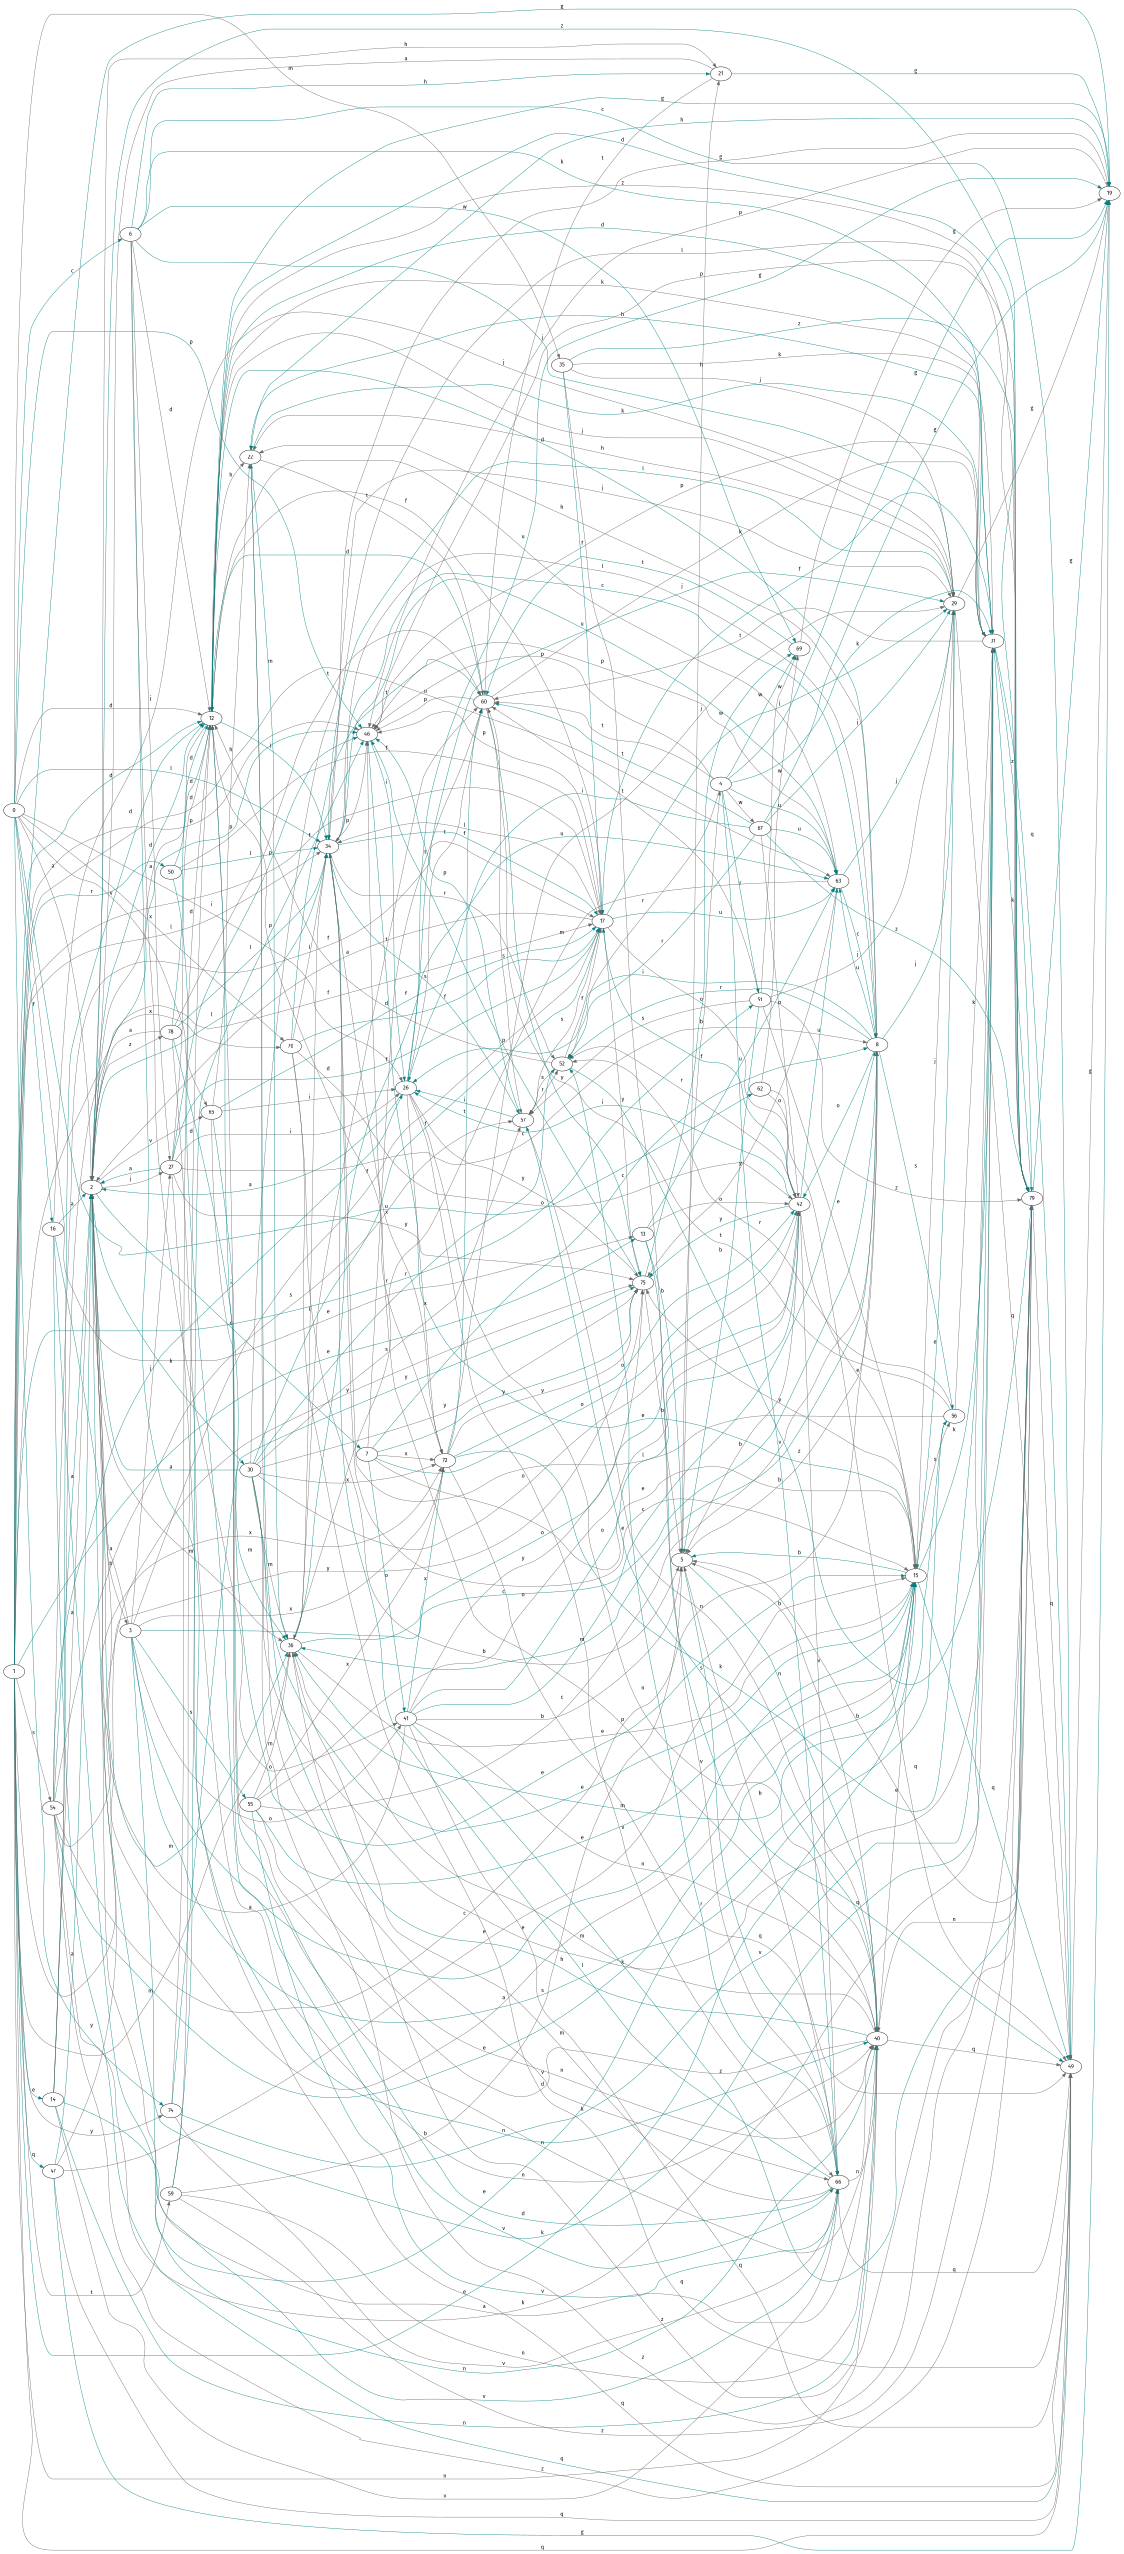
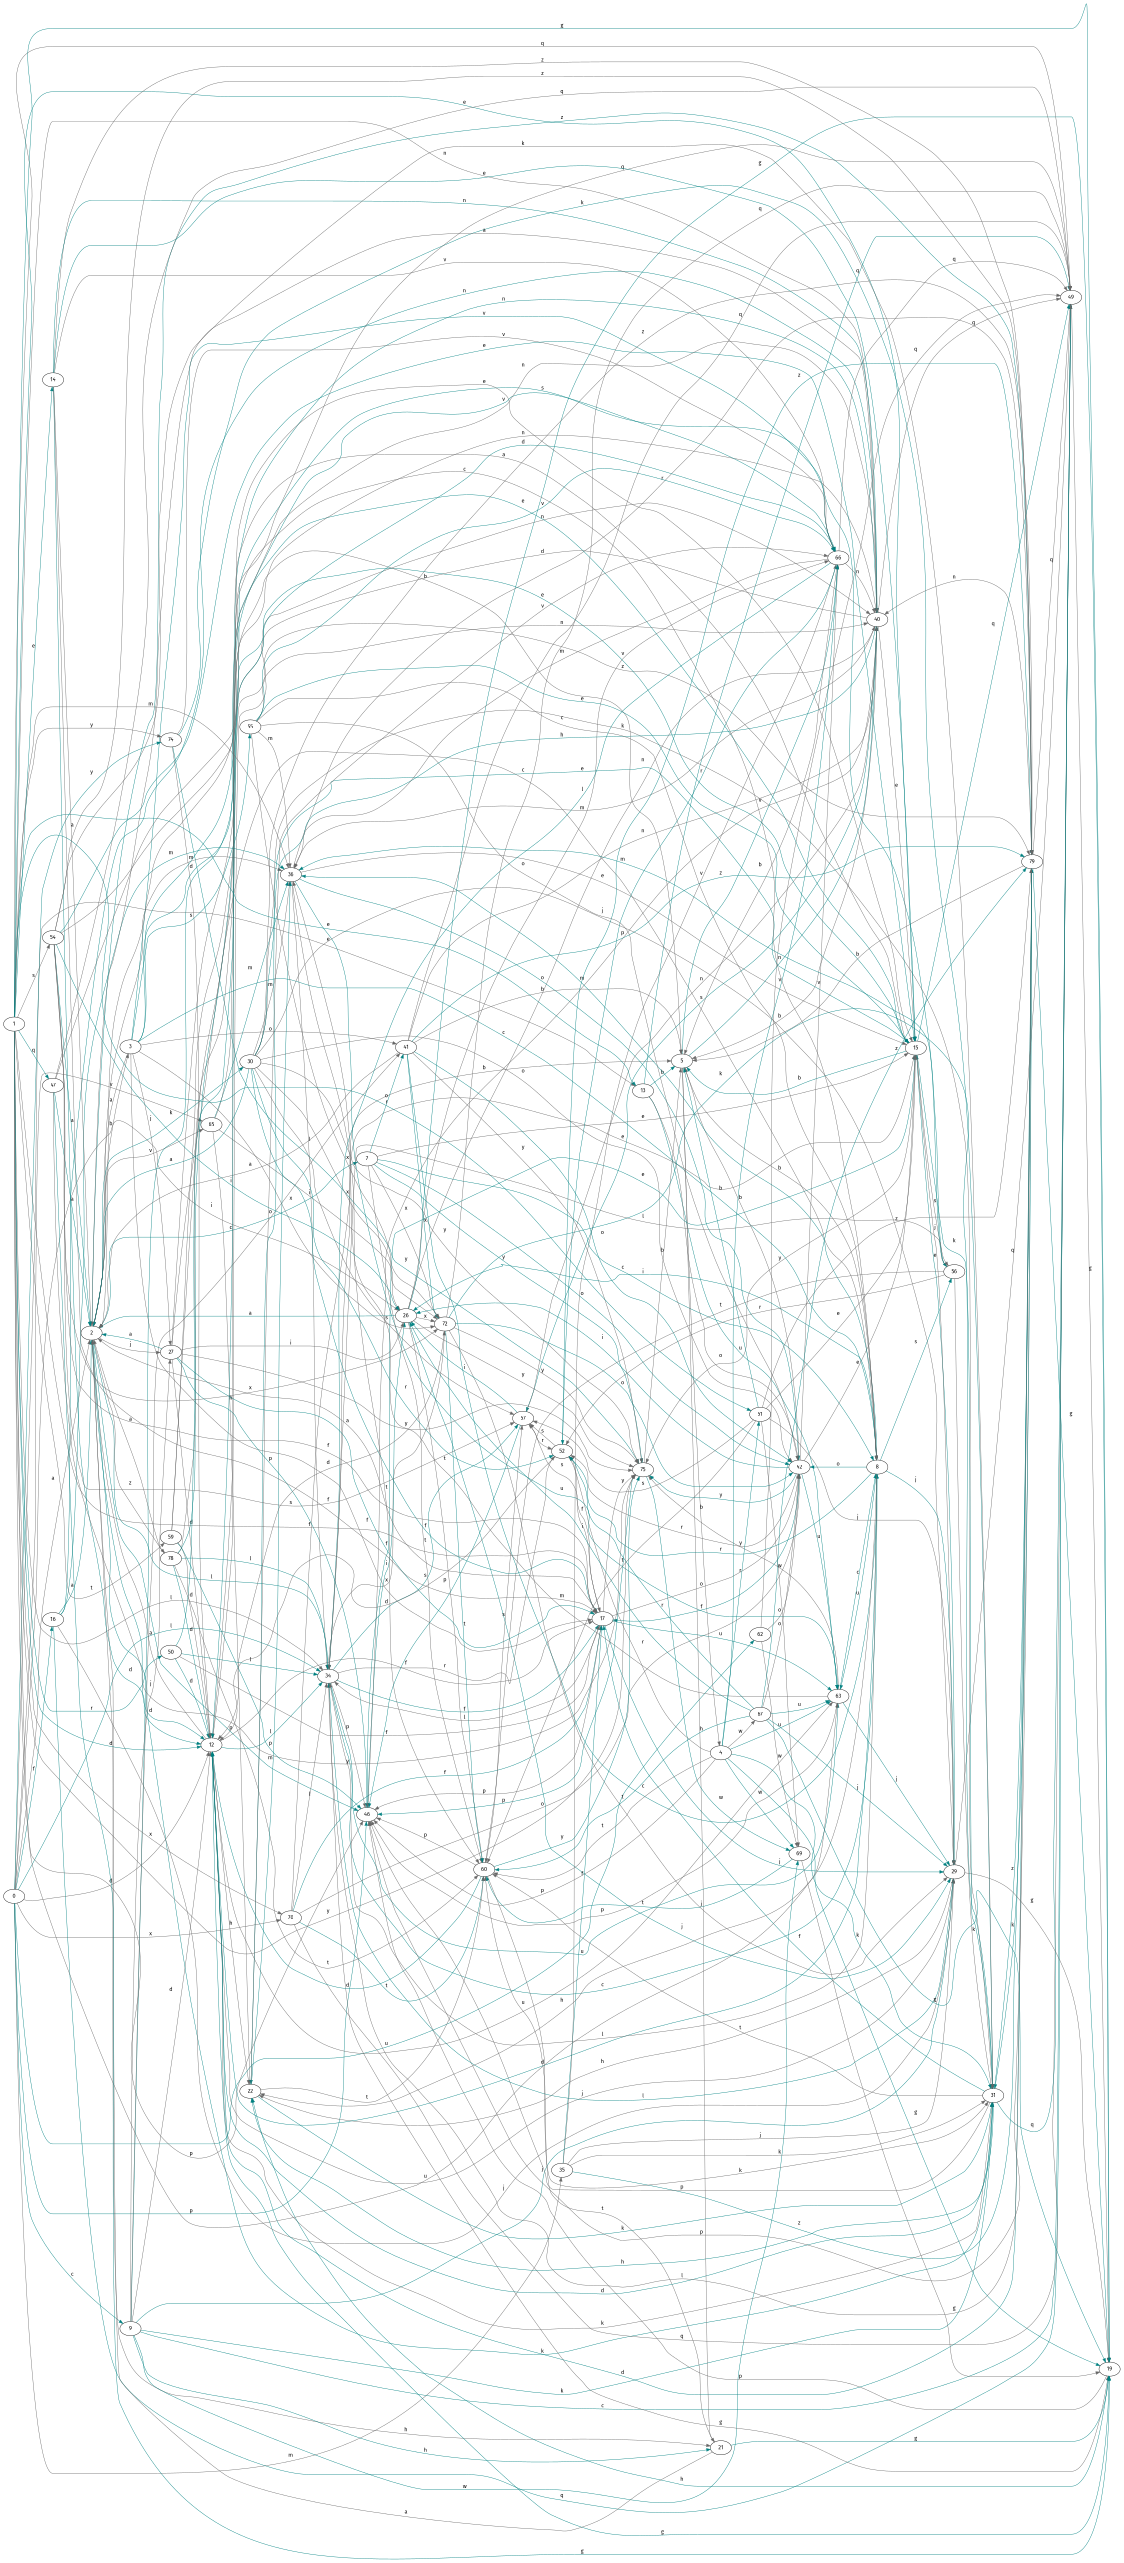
node "6": label "6" -> "9"
edge "65" -> "17": removed, label "f"
edge "59" -> "79": now "14" -> "79"
edge "36" -> "79": label "z" -> "r"
